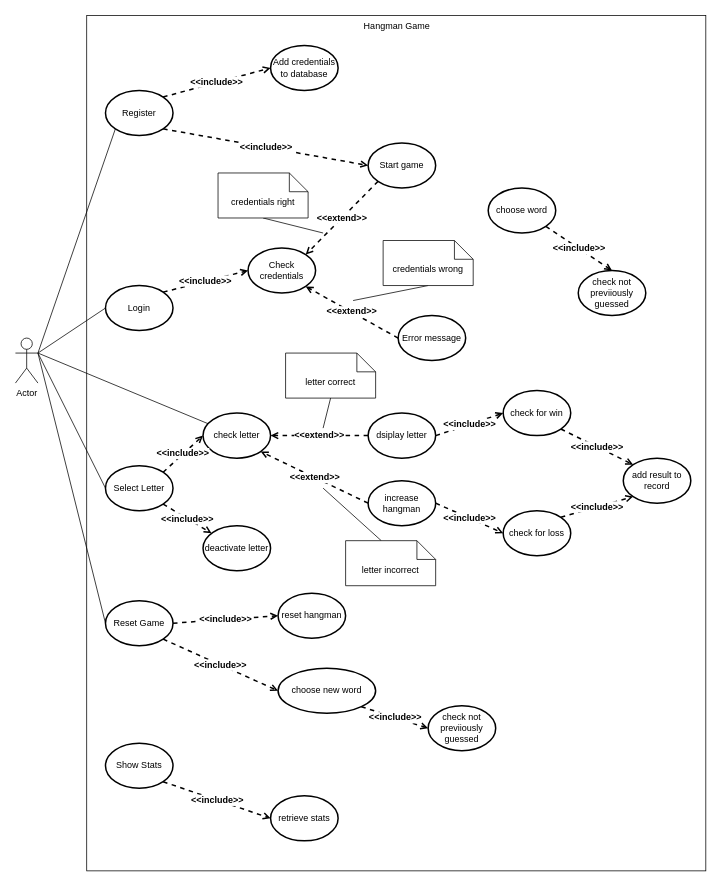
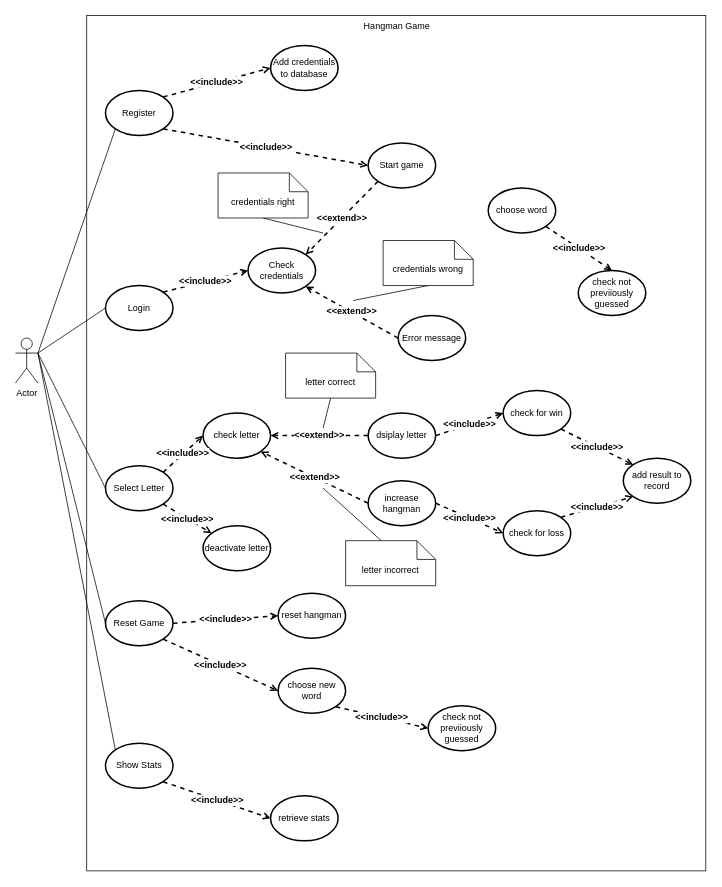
edge "Actor" -- "check letter": now "Actor" -- "Show Stats"
node "choose new word": size 98x45 -> 68x45
